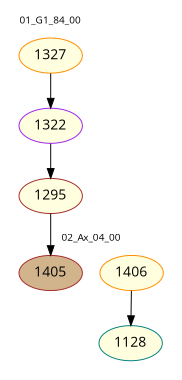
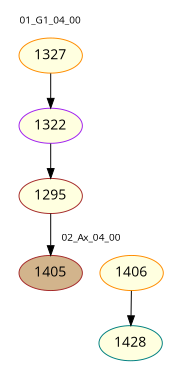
cluster "01_G1_84_00": label "01_G1_84_00" -> "01_G1_04_00"
node "1128": label "1128" -> "1428"
